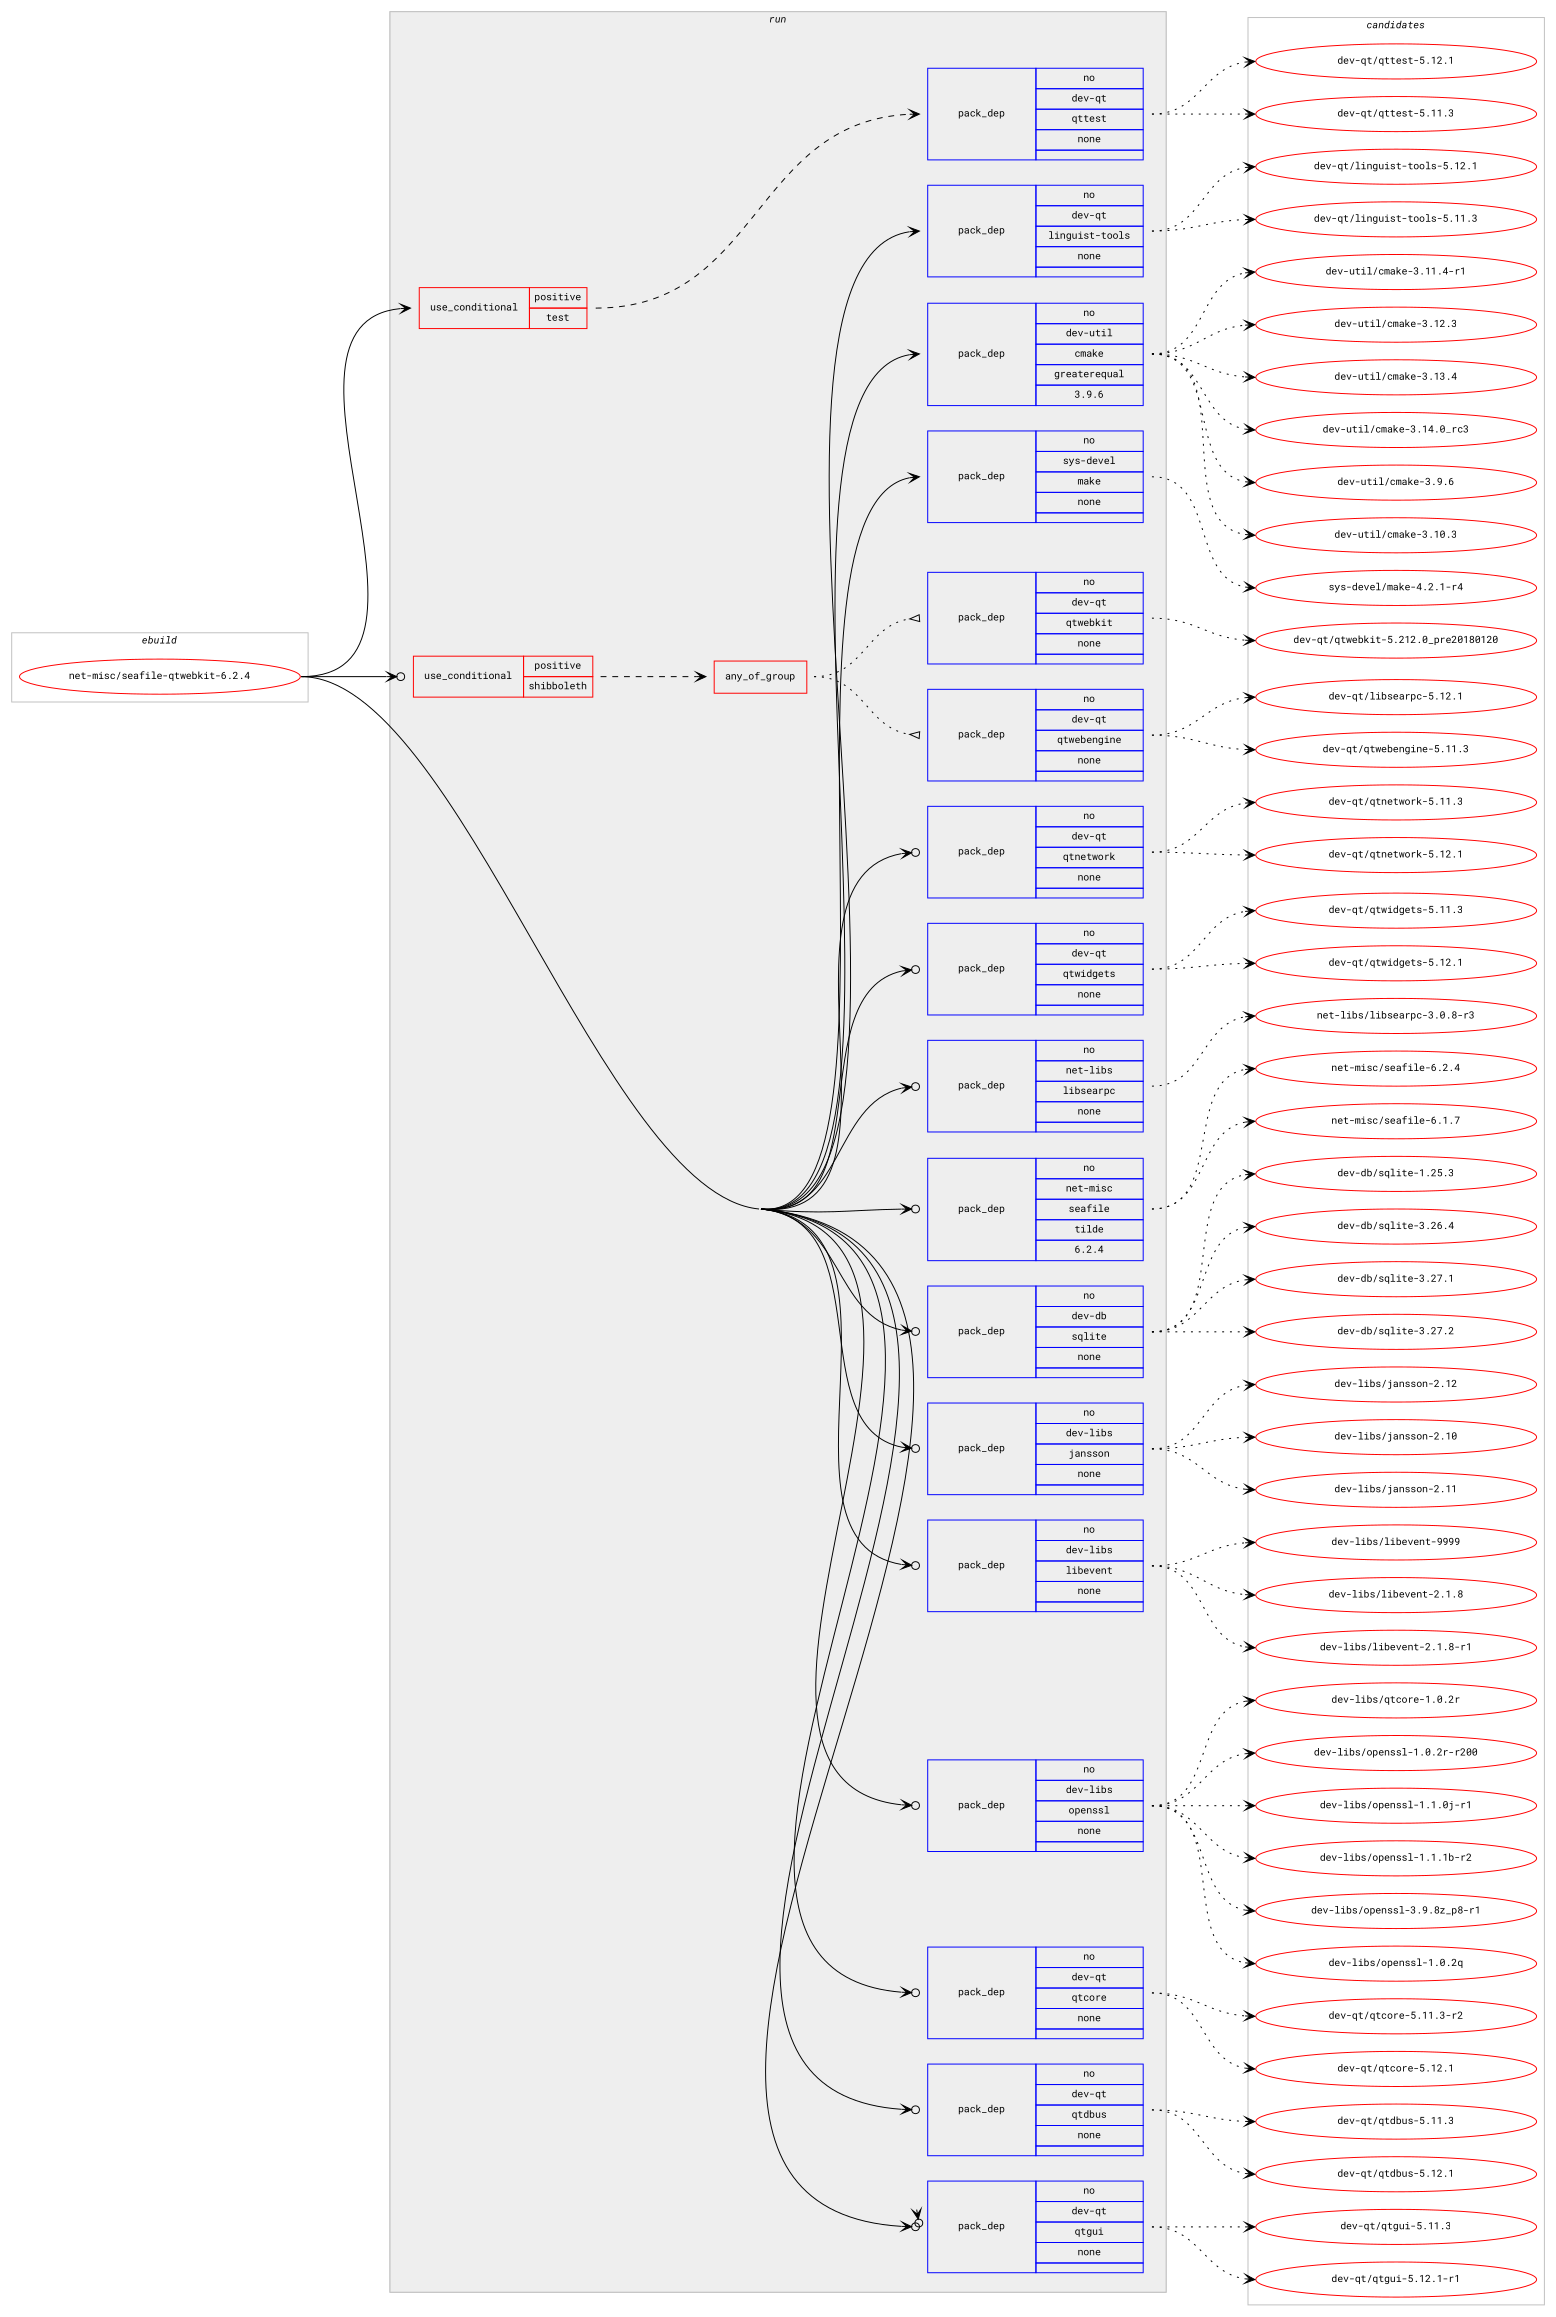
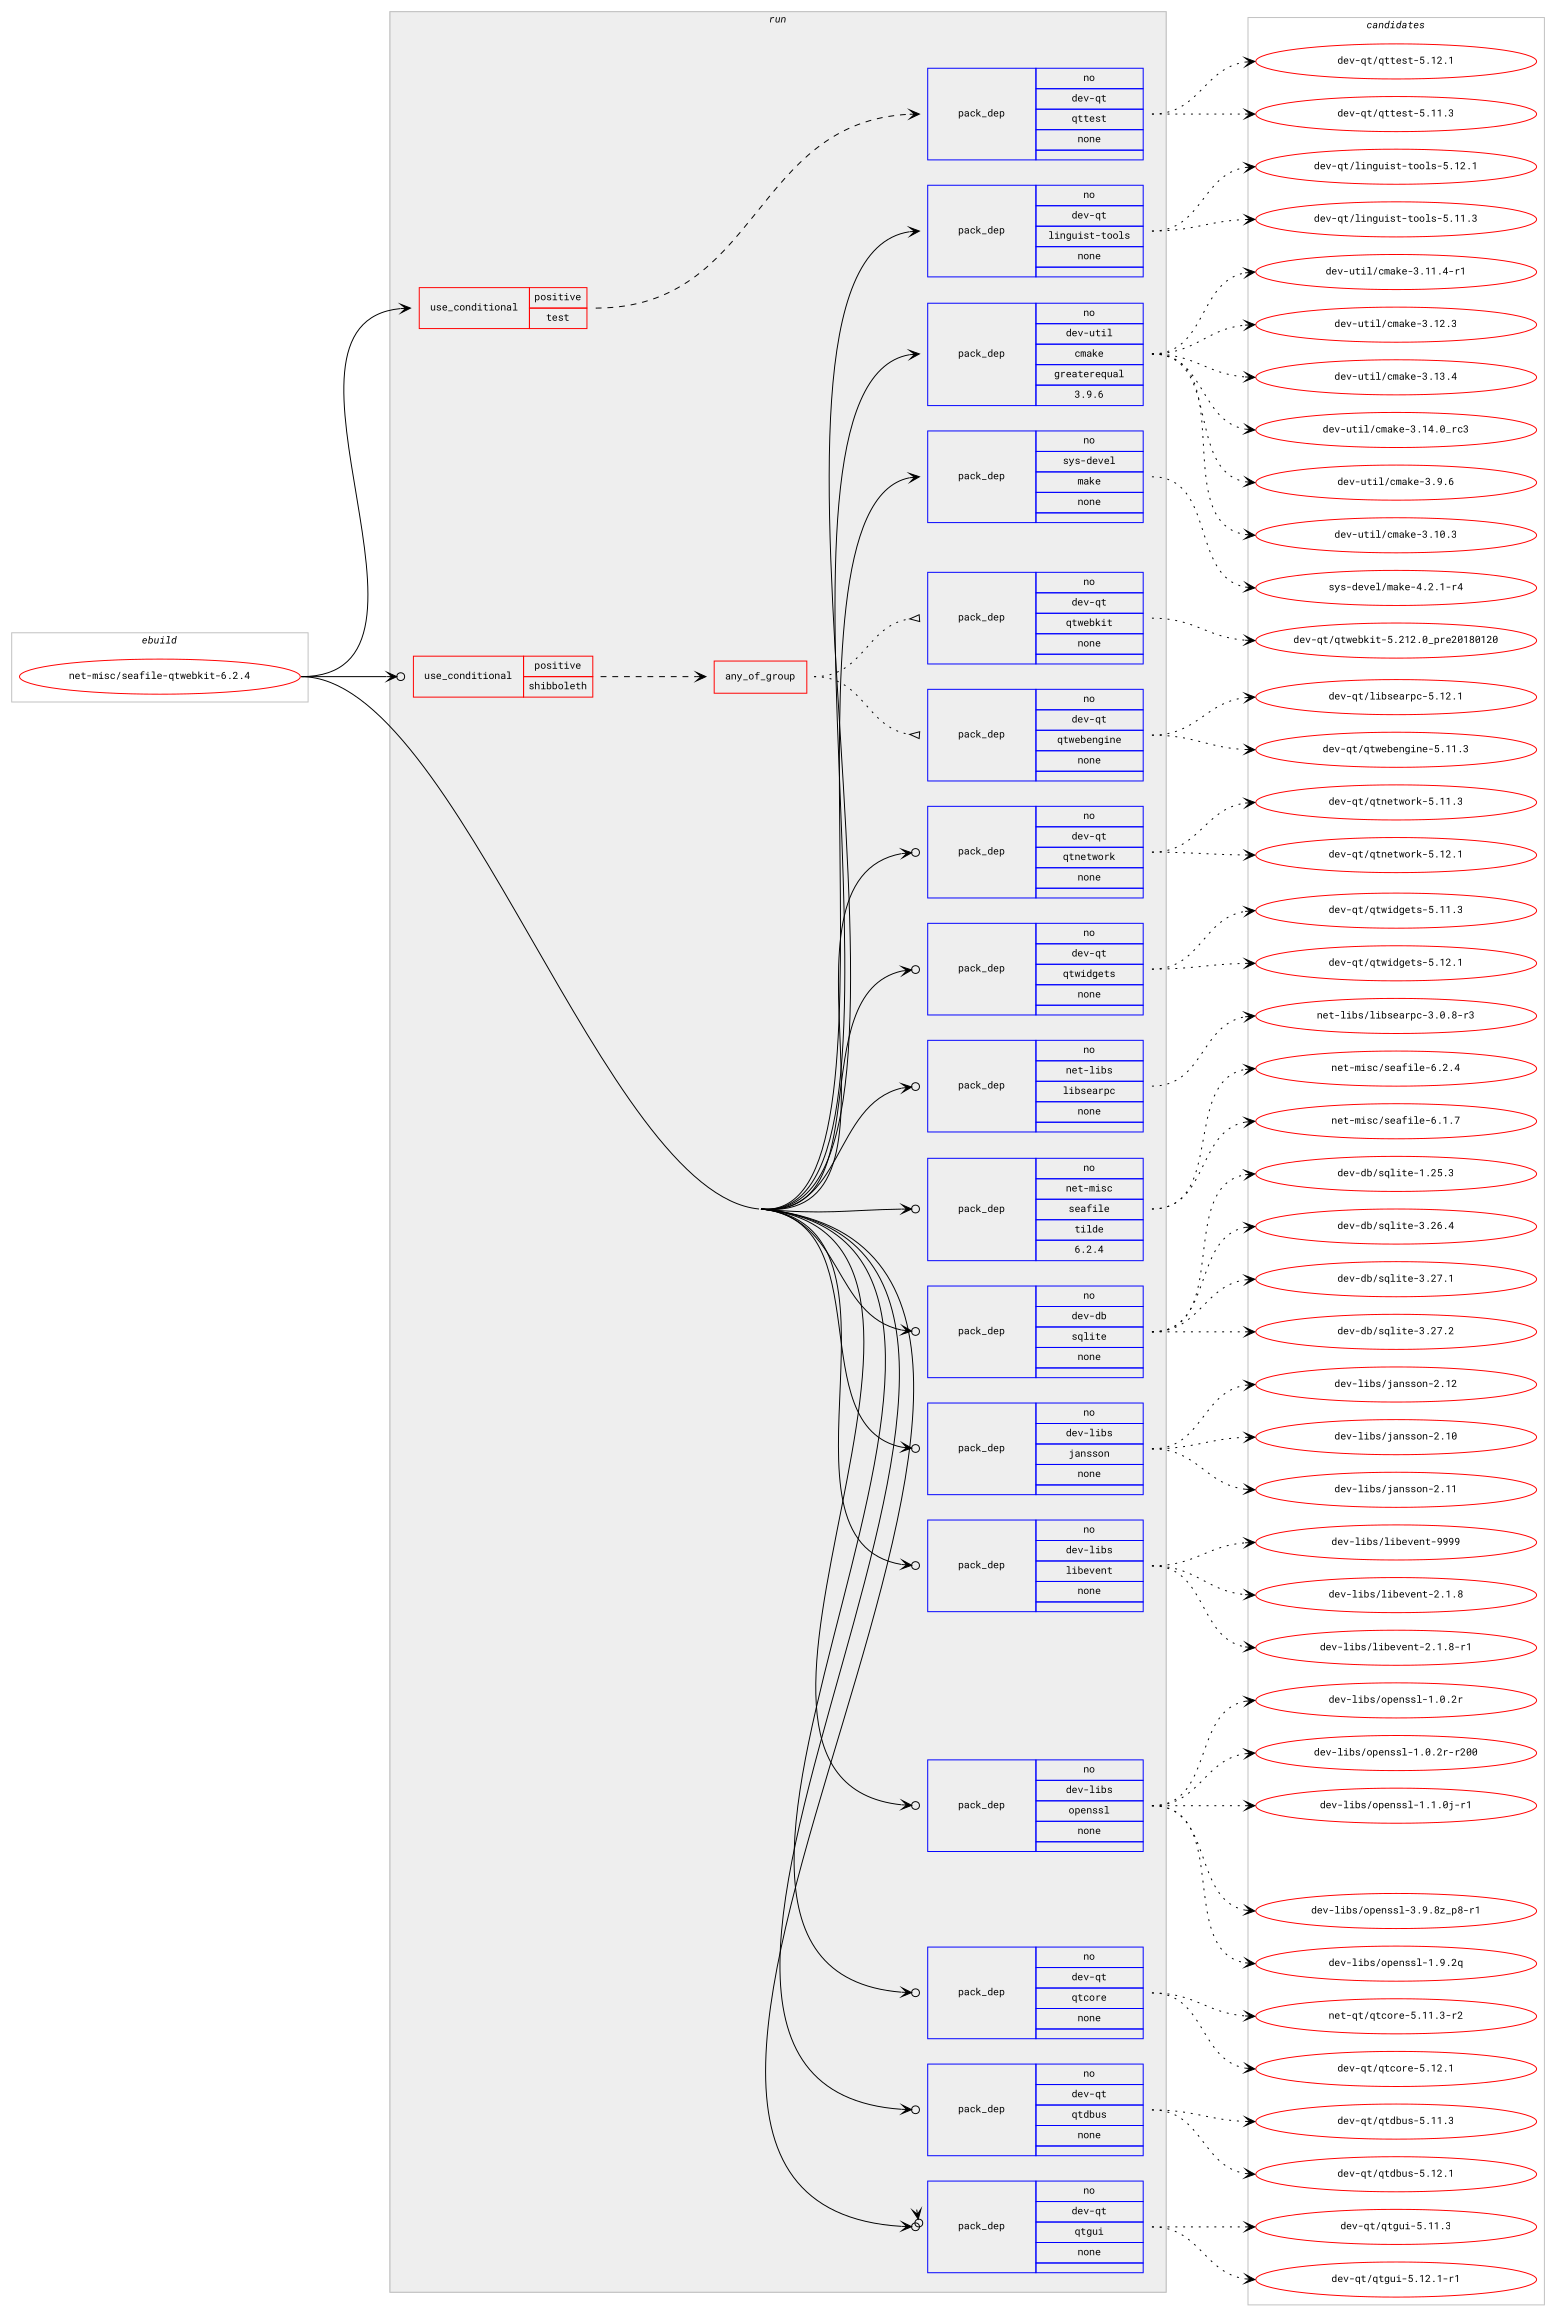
node "dev-libs/qtcore-1.0.2r": label "dev-libs/qtcore-1.0.2r" -> "dev-libs/openssl-1.0.2r"
node "dev-libs/openssl-1.1.1b-r2": removed
node "dev-libs/openssl-1.0.2q": label "dev-libs/openssl-1.0.2q" -> "dev-libs/openssl-1.9.2q"
node "dev-qt/qtcore-5.11.3-r2": label "dev-qt/qtcore-5.11.3-r2" -> "net-qt/qtcore-5.11.3-r2"
